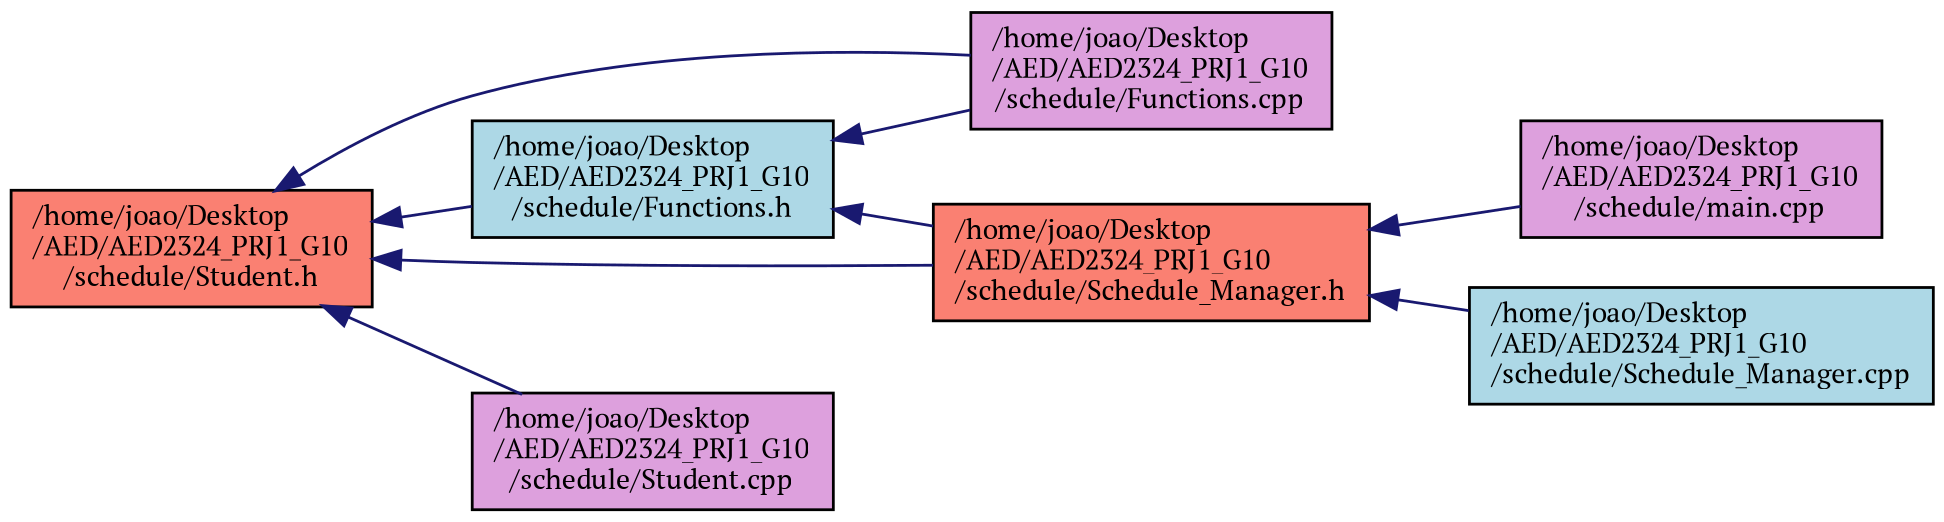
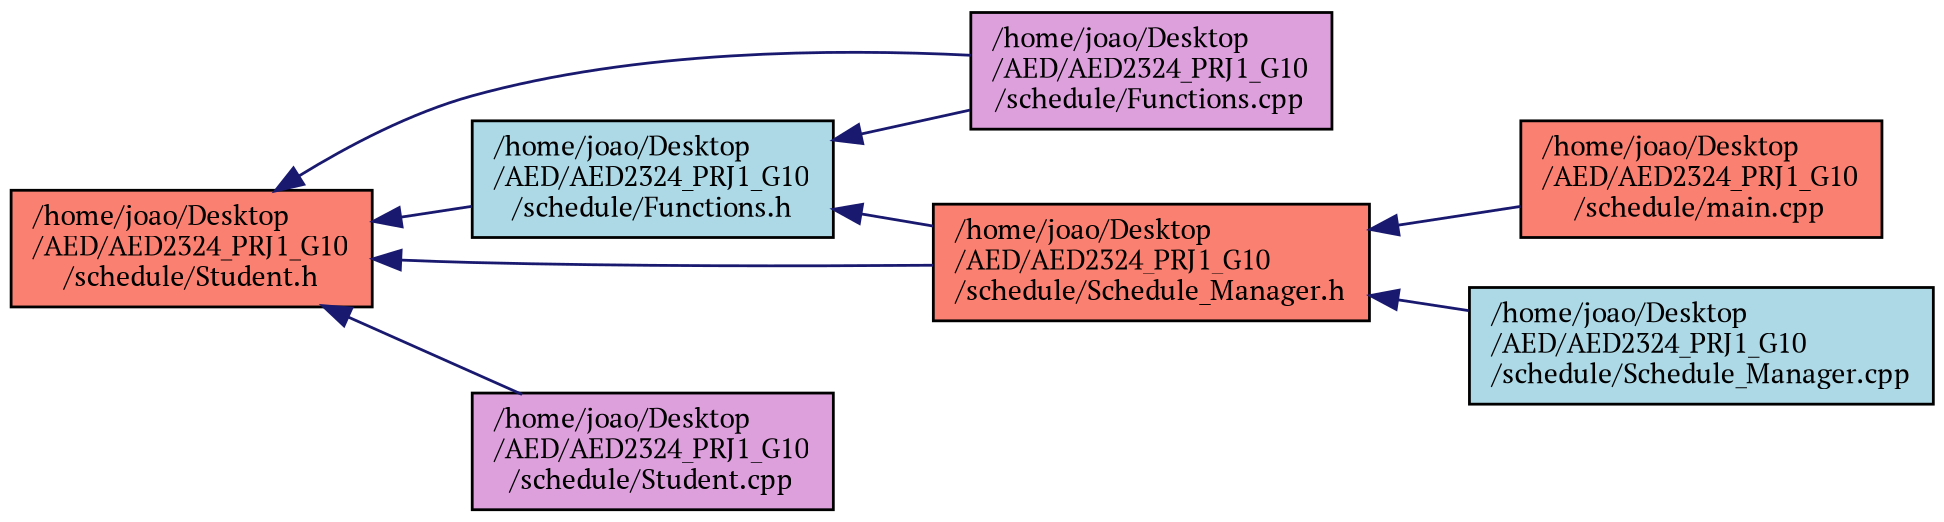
node "/home/joao/Desktop /AED/AED2324_PRJ1_G10 /schedule/main.cpp": fillcolor plum -> salmon
